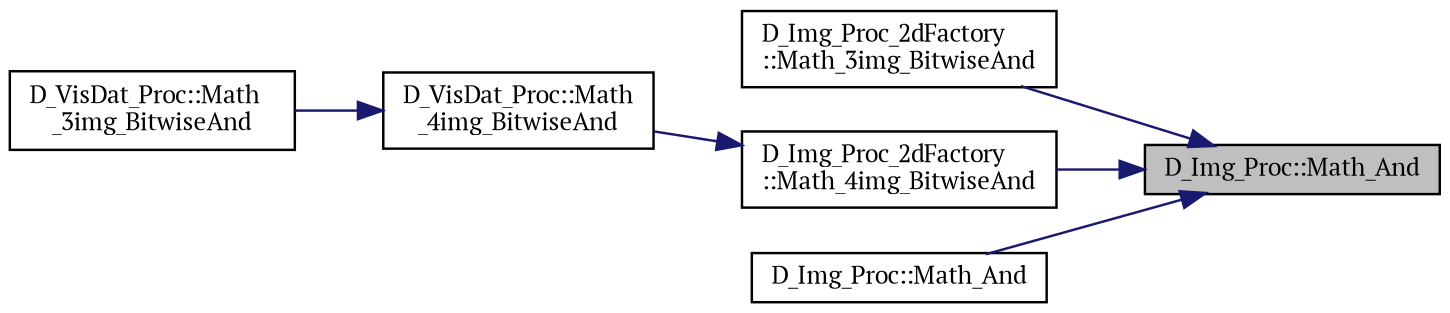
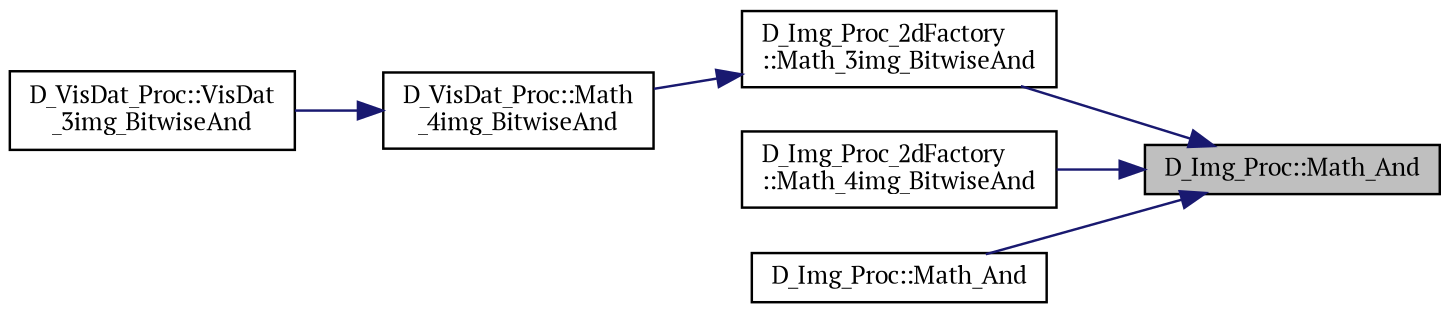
node "D_VisDat_Proc::Math _3img_BitwiseAnd": label "D_VisDat_Proc::Math _3img_BitwiseAnd" -> "D_VisDat_Proc::VisDat _3img_BitwiseAnd"
edge "D_VisDat_Proc::Math _4img_BitwiseAnd" -> "D_Img_Proc_2dFactory ::Math_4img_BitwiseAnd": now "D_VisDat_Proc::Math _4img_BitwiseAnd" -> "D_Img_Proc_2dFactory ::Math_3img_BitwiseAnd"
